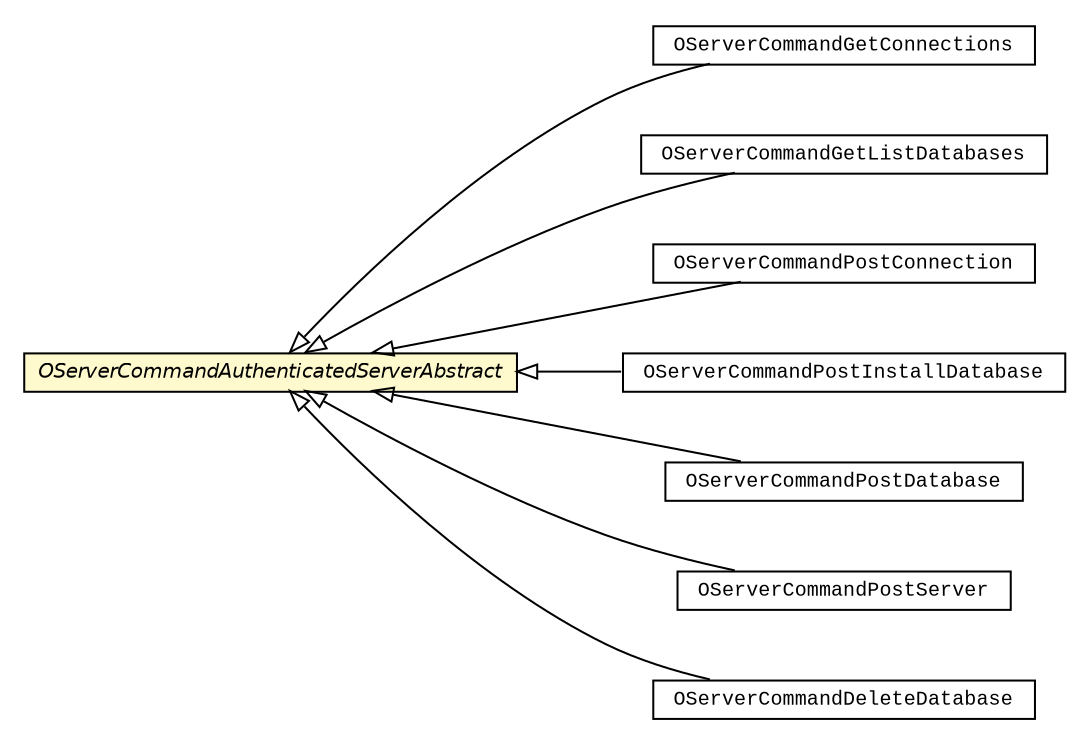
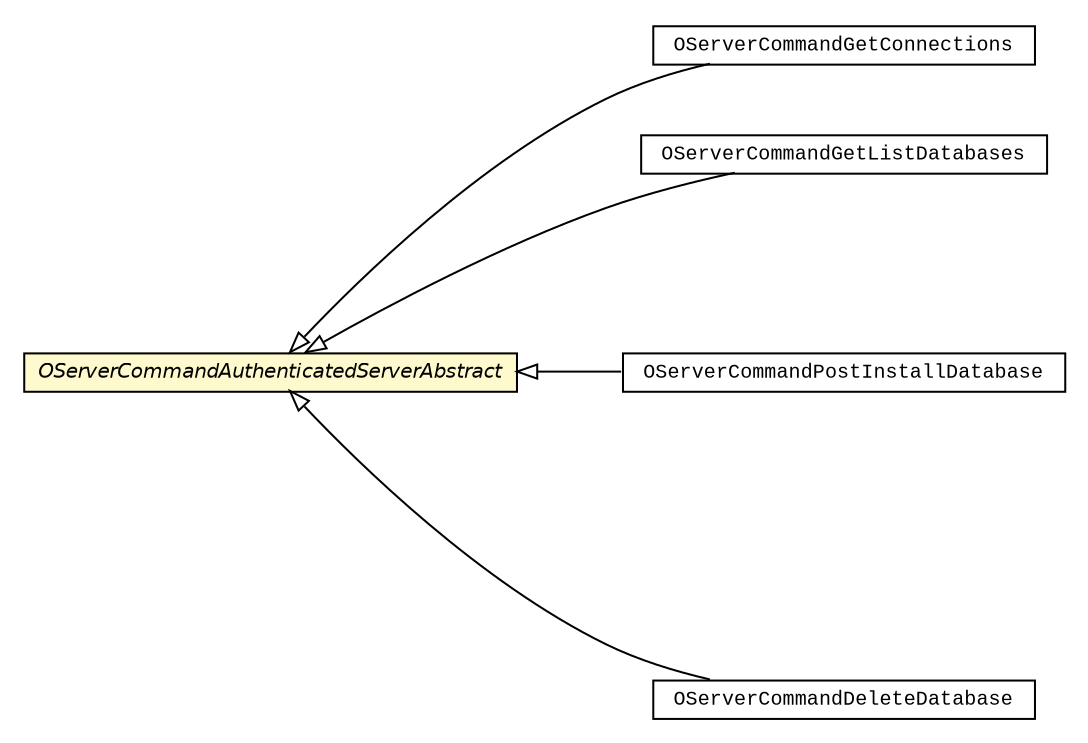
node "OServerCommandPostConnection": removed
node "OServerCommandPostDatabase": removed
node "OServerCommandPostServer": removed
